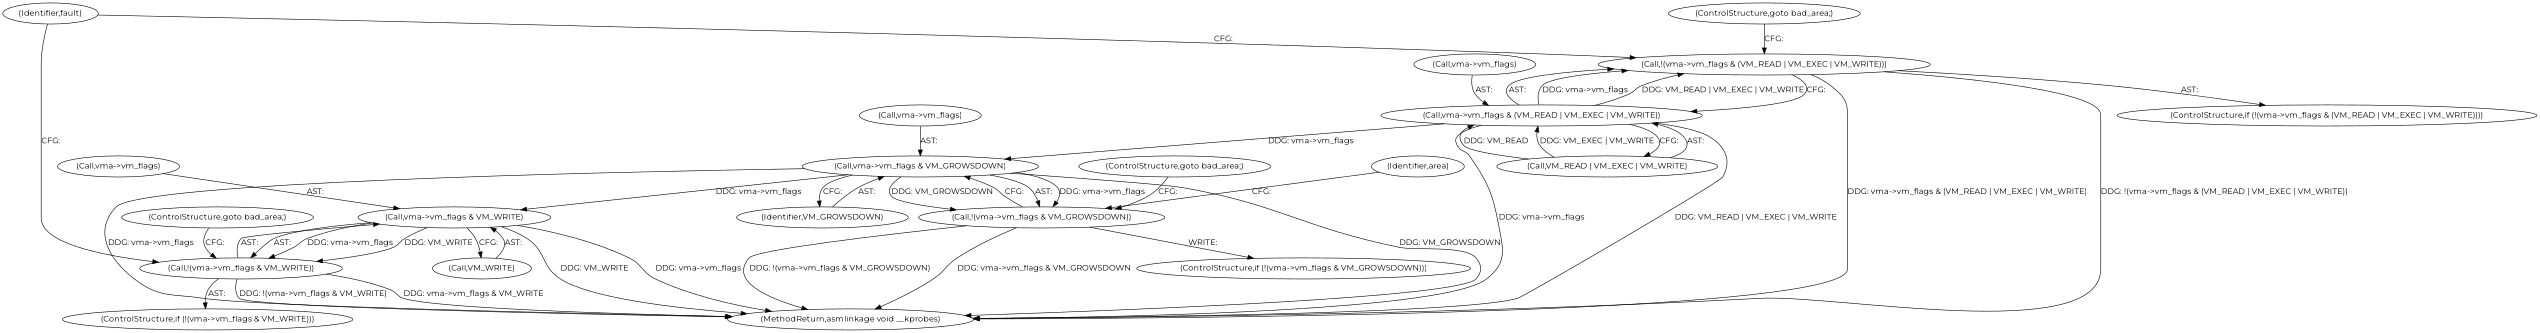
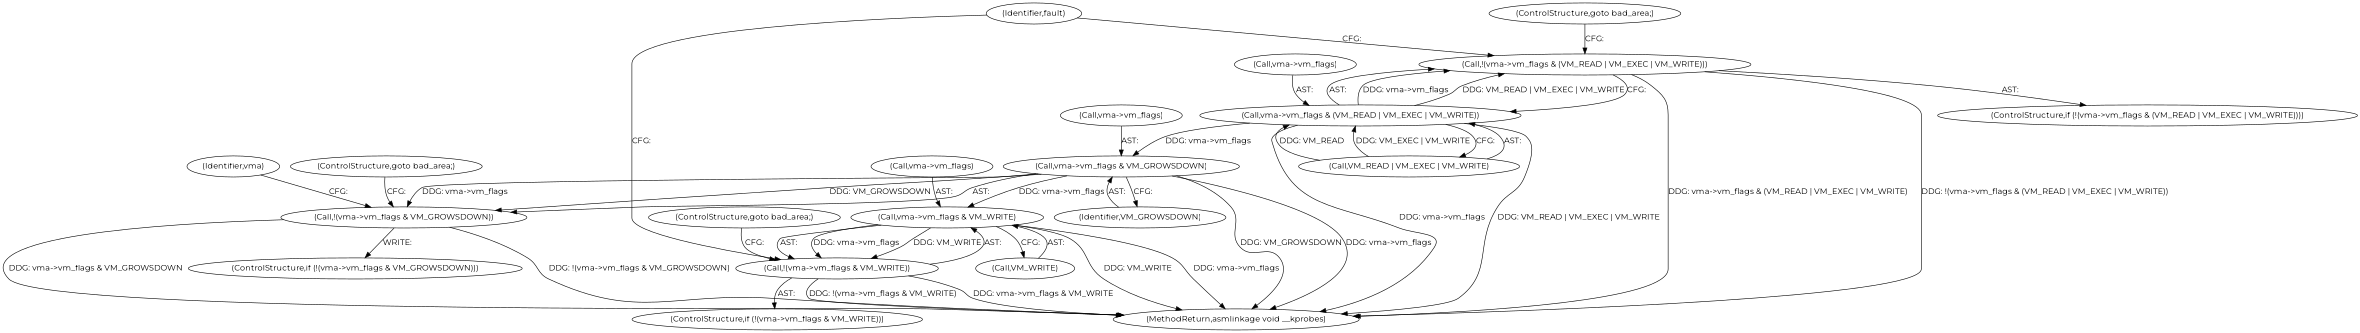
node "(Identifier,area)": label "(Identifier,area)" -> "(Identifier,vma)"
edge "(Call,!(vma->vm_flags & VM_GROWSDOWN))" -> "(Call,vma->vm_flags & VM_GROWSDOWN)": removed, label "CFG:"
